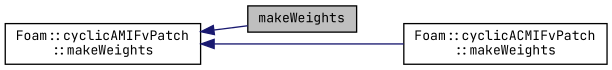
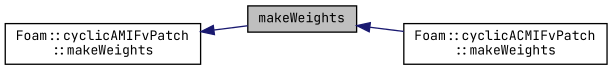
edge "Foam::cyclicACMIFvPatch ::makeWeights" -> "Foam::cyclicAMIFvPatch ::makeWeights": now "Foam::cyclicACMIFvPatch ::makeWeights" -> "makeWeights"
